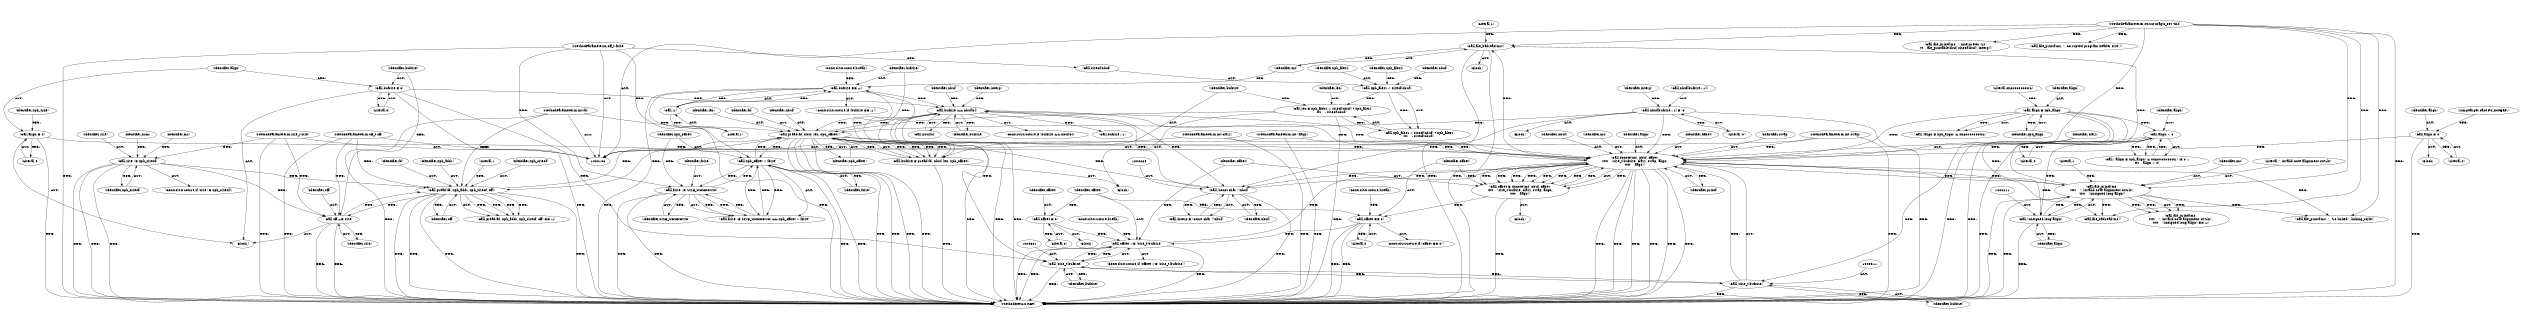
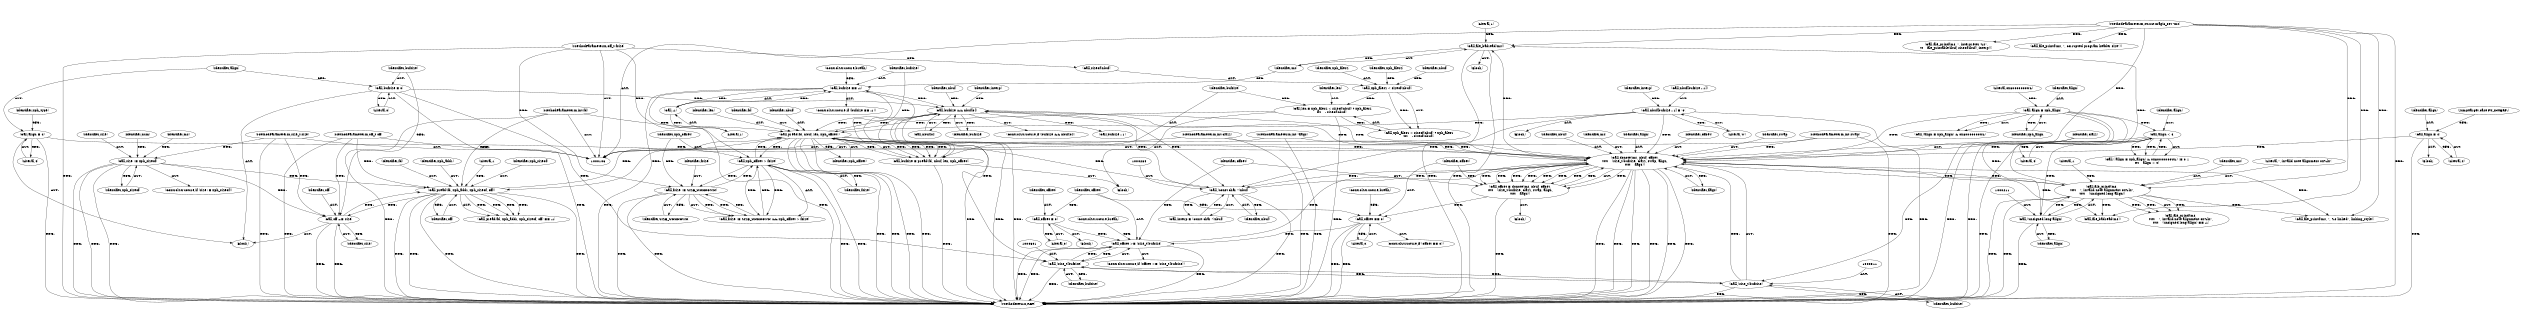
node "(Identifier,printf)": label "(Identifier,printf)" -> "(Identifier,flags)"
